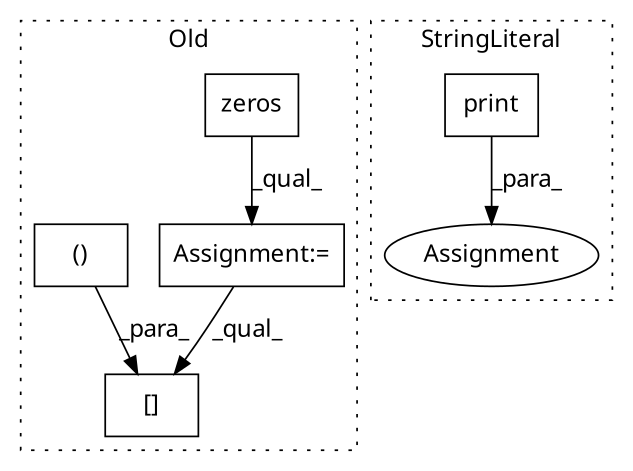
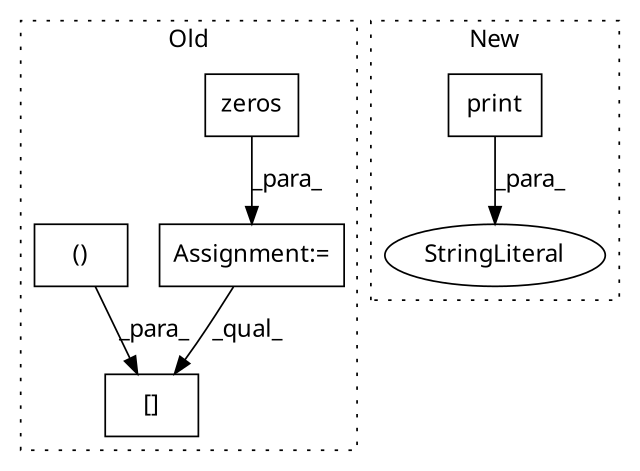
cluster "StringLiteral": label "StringLiteral" -> "New"
edge "zeros" -> "Assignment:=": label "_qual_" -> "_para_"
node "Assignment": label "Assignment" -> "StringLiteral"
